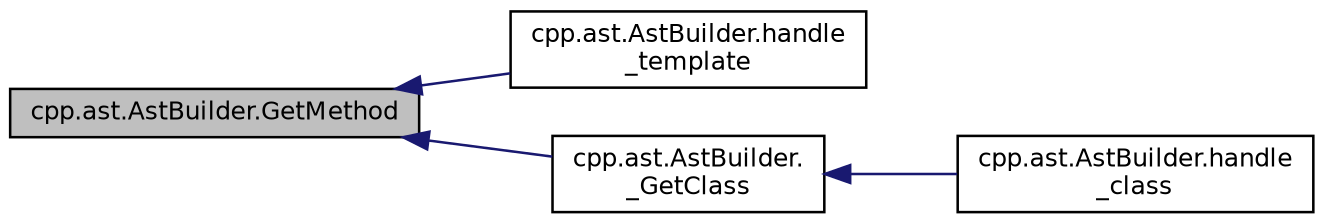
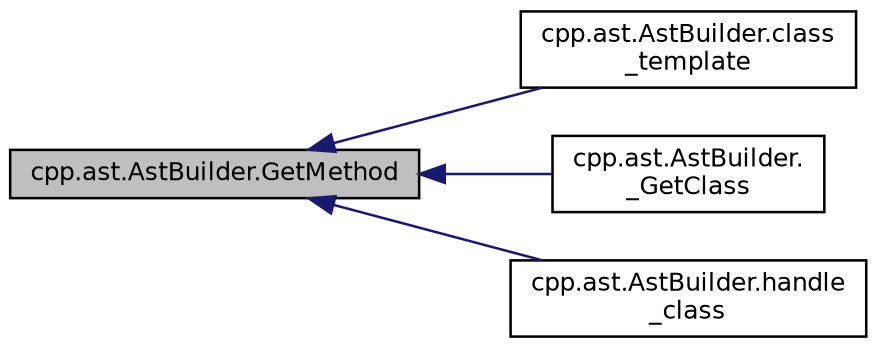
node "cpp.ast.AstBuilder.handle _template": label "cpp.ast.AstBuilder.handle _template" -> "cpp.ast.AstBuilder.class _template"
edge "cpp.ast.AstBuilder.handle _class" -> "cpp.ast.AstBuilder. _GetClass": now "cpp.ast.AstBuilder.handle _class" -> "cpp.ast.AstBuilder.GetMethod"
